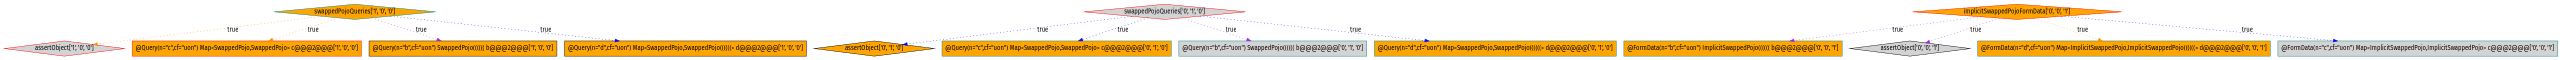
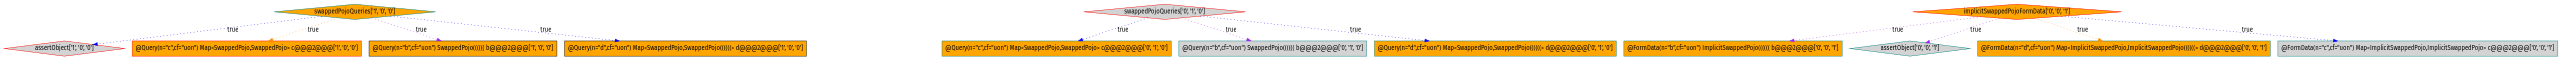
edge "swappedPojoQueries['1', '0', '0']" -> "assertObject['1', '0', '0']": color darkorange -> blue
node "assertObject['0', '1', '0']": removed
node "assertObject['0', '0', '1']": color black -> teal
